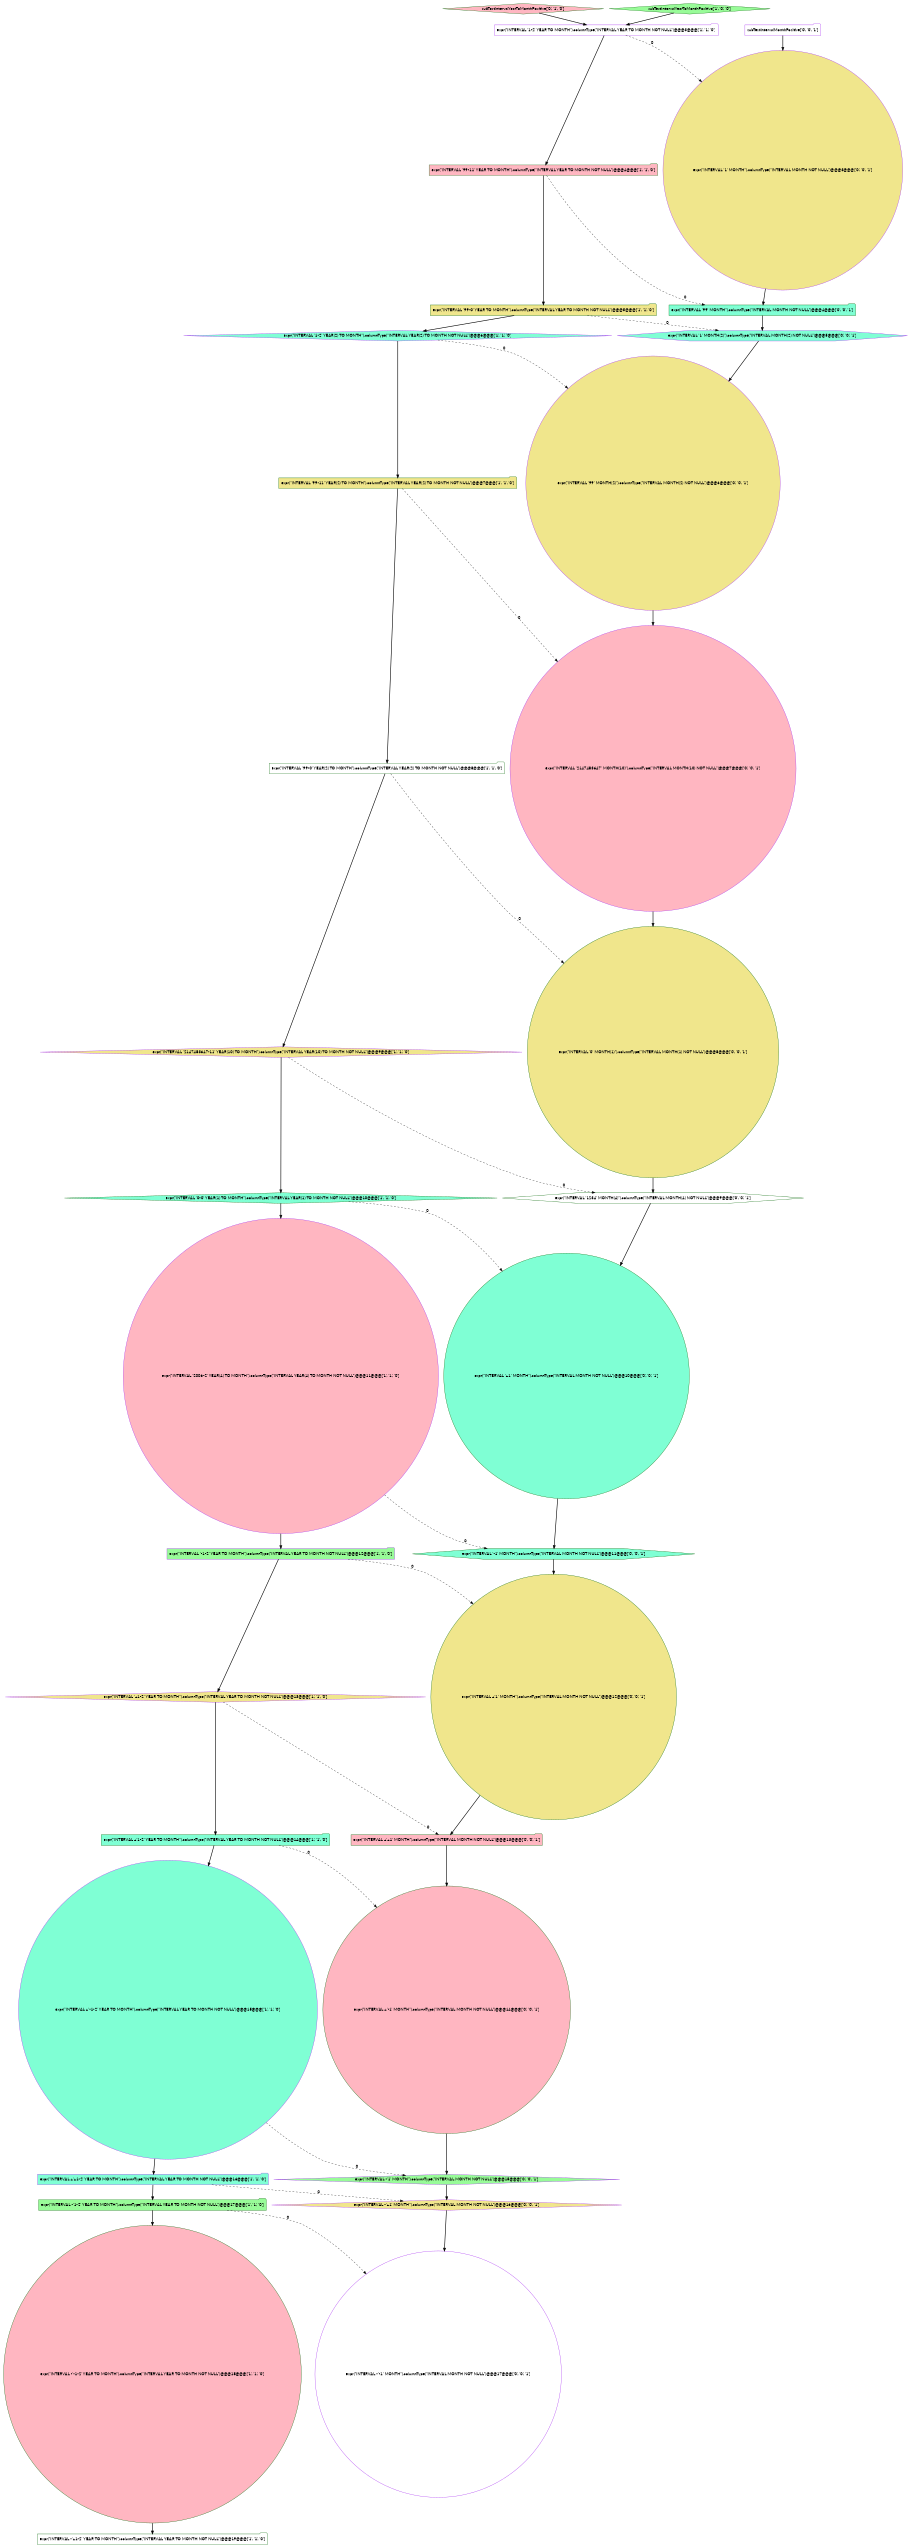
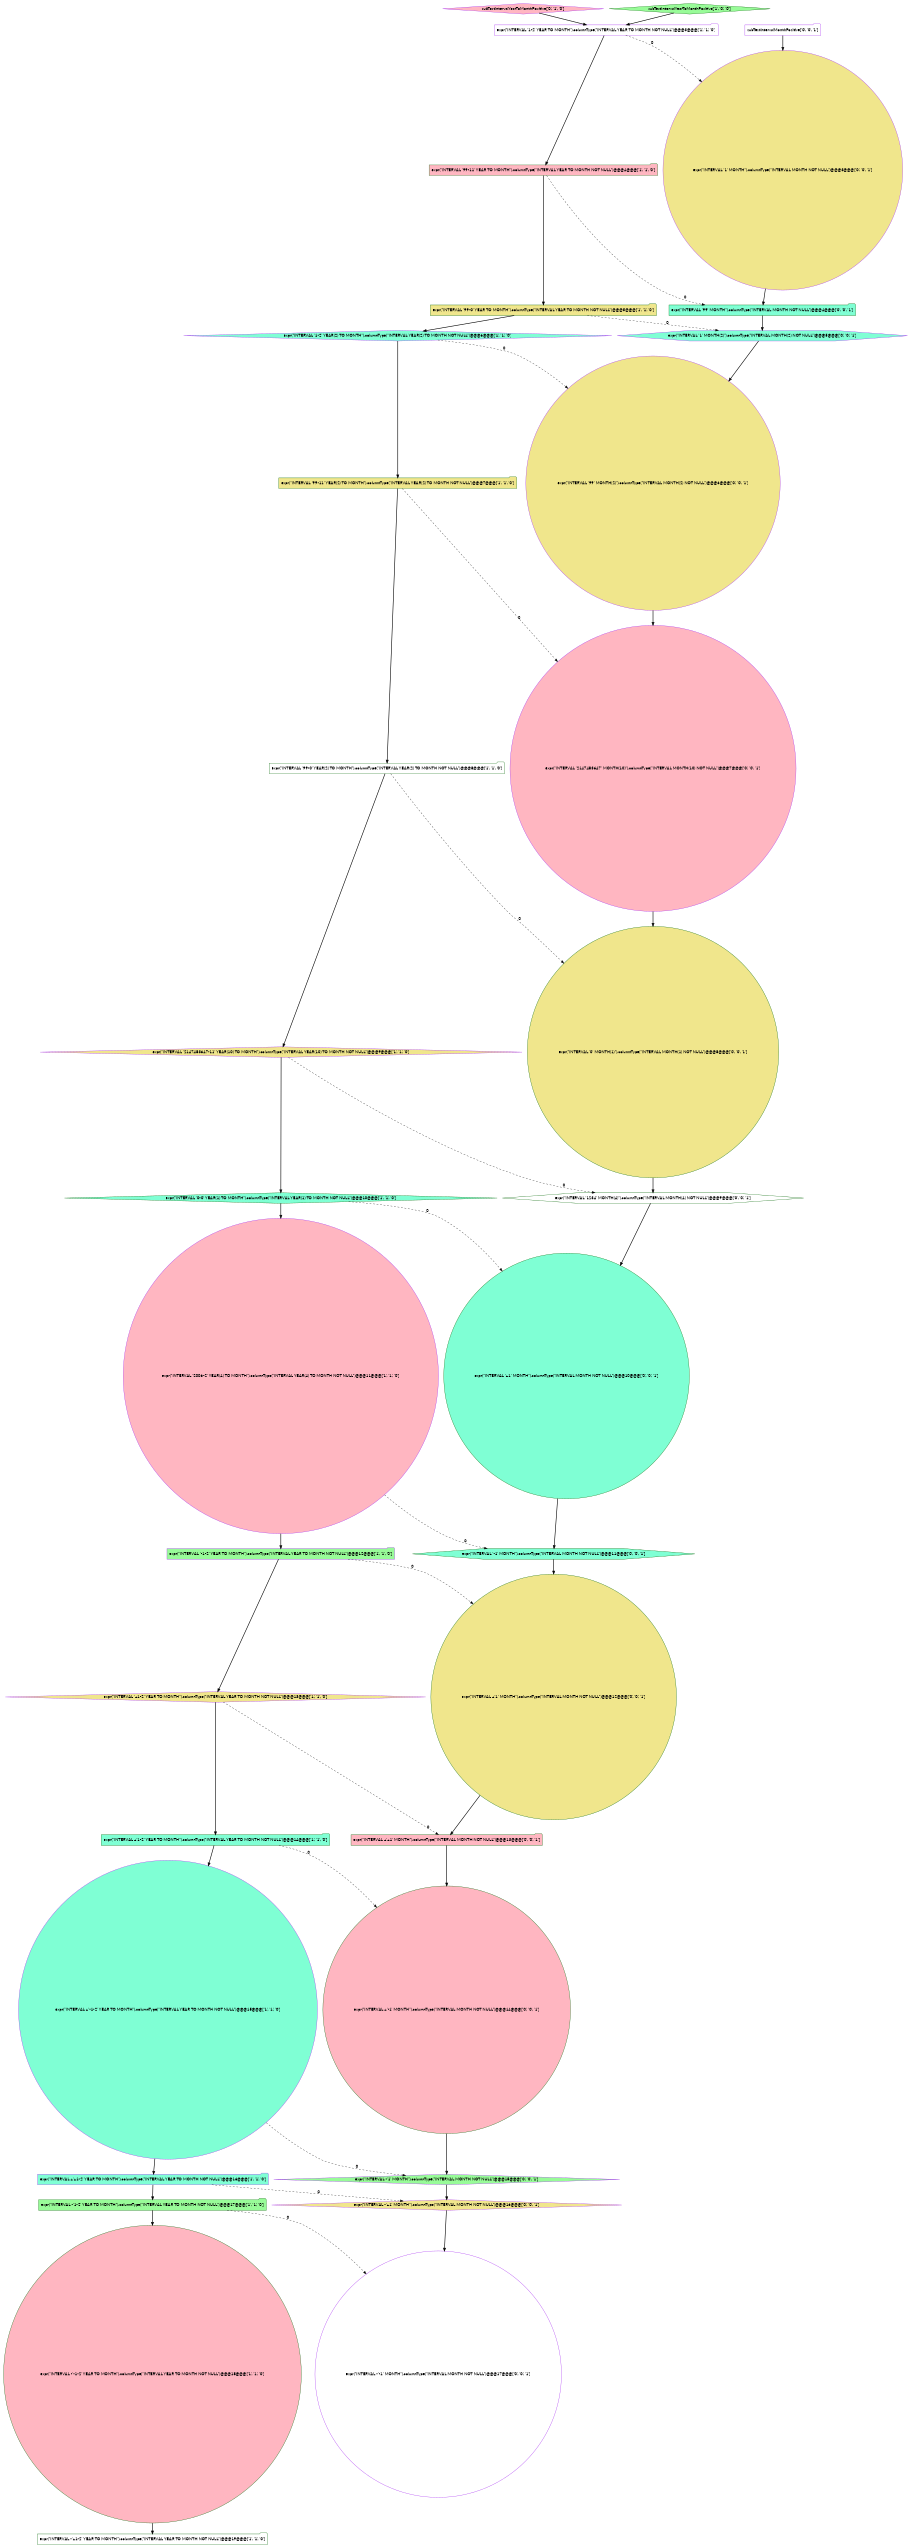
node "subTestIntervalYearToMonthPositive['0', '1', '0']": color darkgreen -> purple
